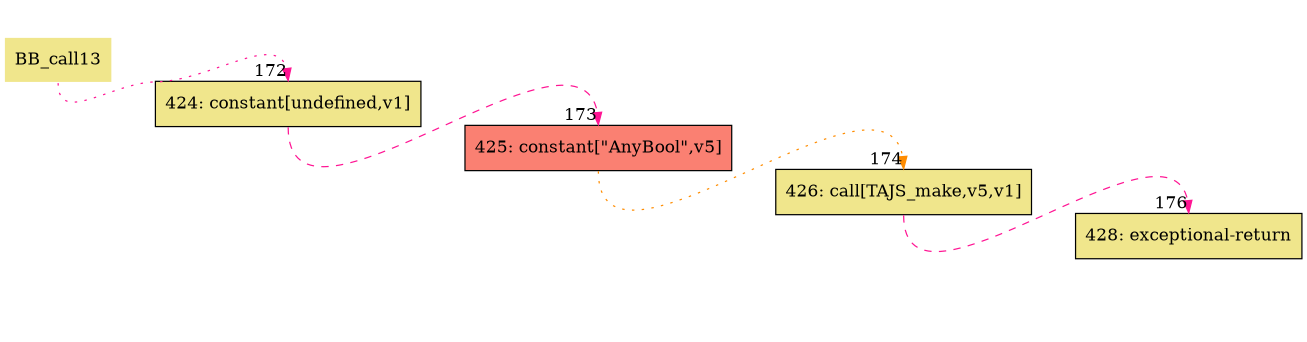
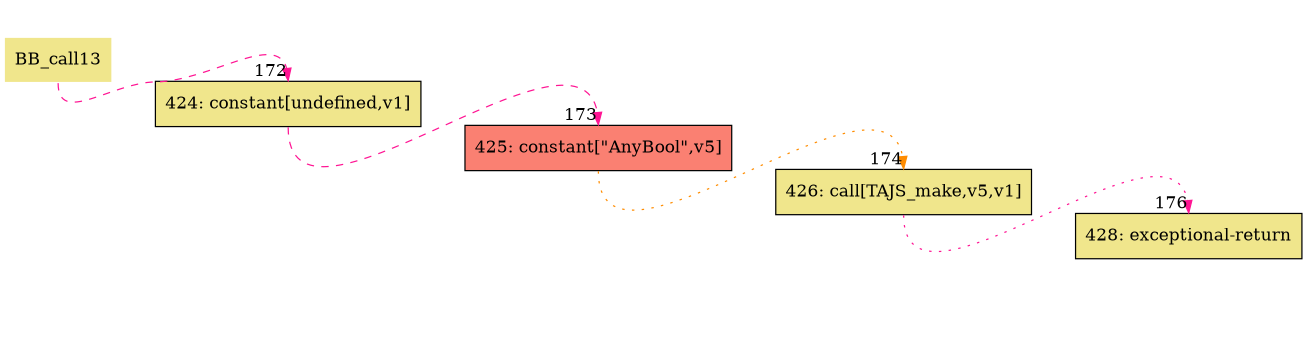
edge "BB_call13" -> "424: constant[undefined,v1]": style dotted -> dashed
edge "426: call[TAJS_make,v5,v1]" -> "428: exceptional-return": style dashed -> dotted
